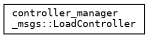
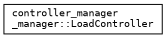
node "controller_manager _msgs::LoadController": label "controller_manager _msgs::LoadController" -> "controller_manager _manager::LoadController"
